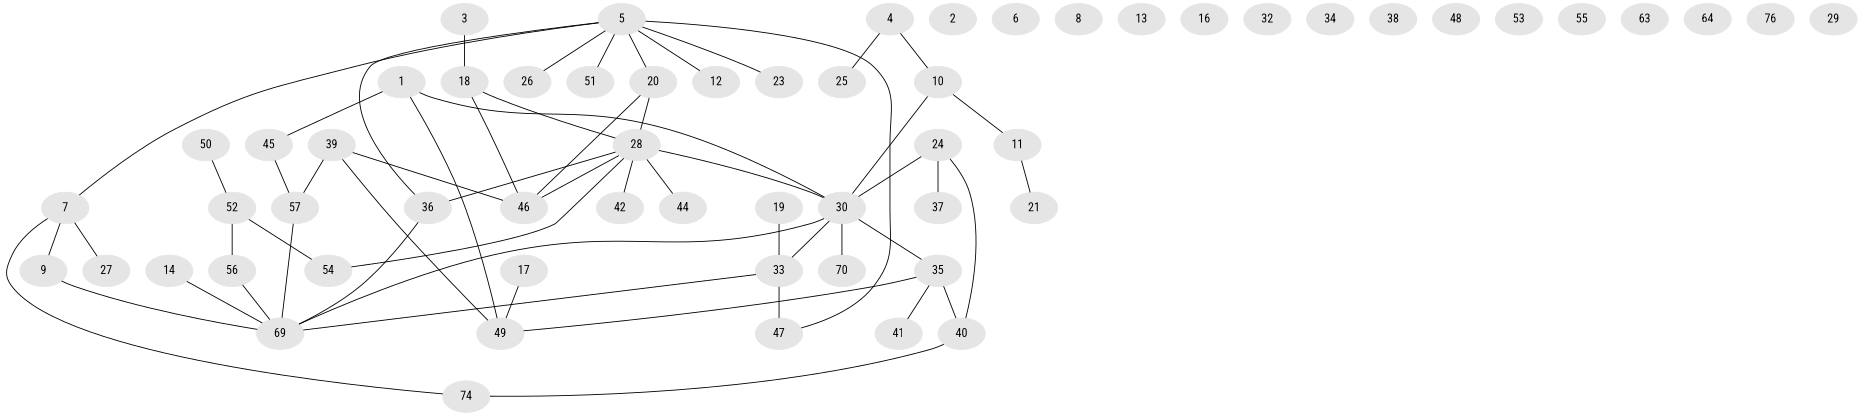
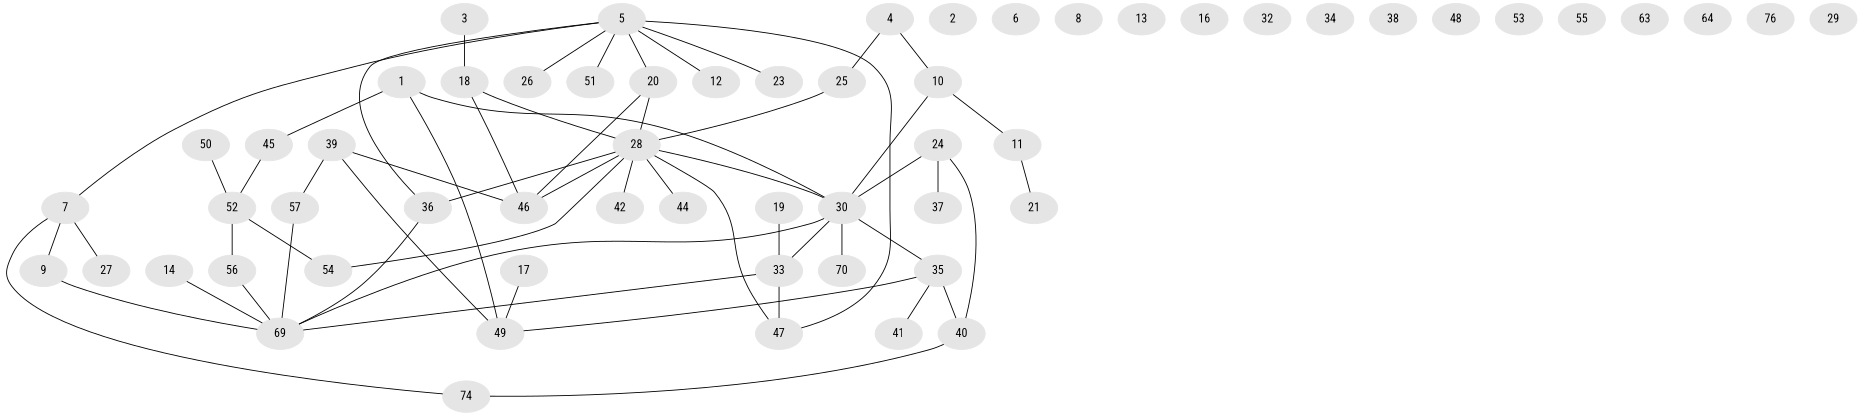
edge "25" -- "28": added
edge "45" -- "57": now "45" -- "52"
edge "28" -- "47": added
